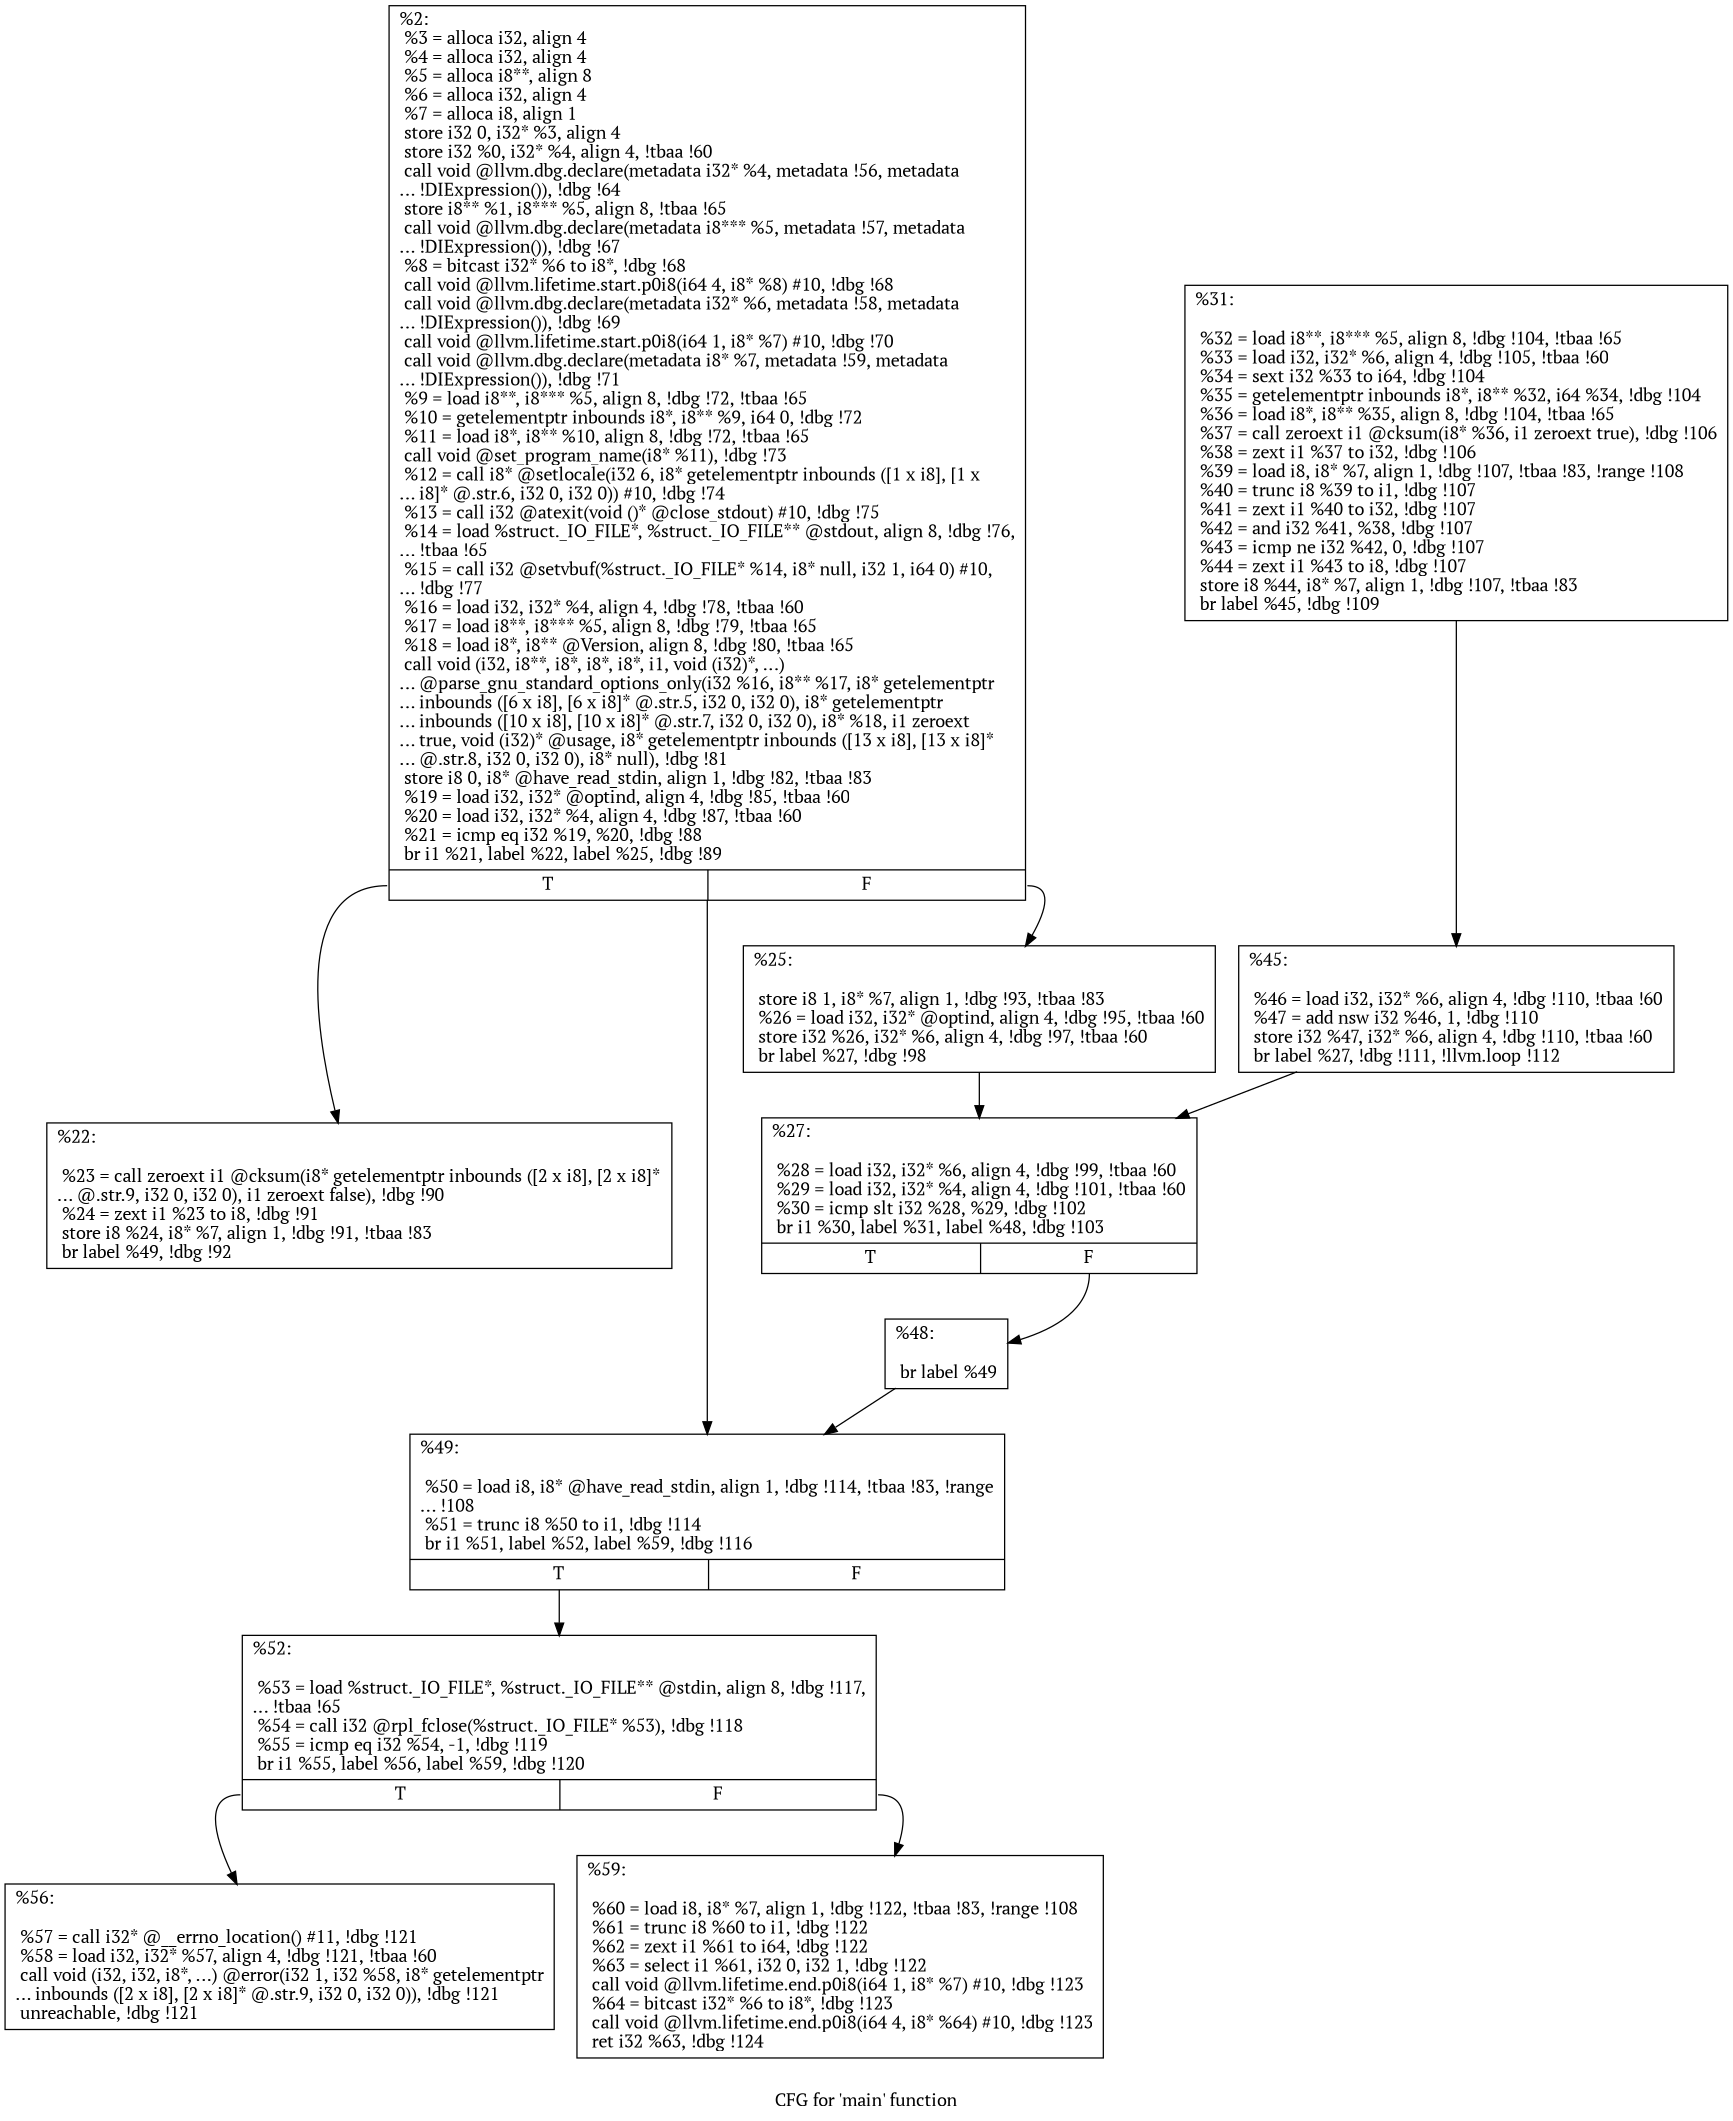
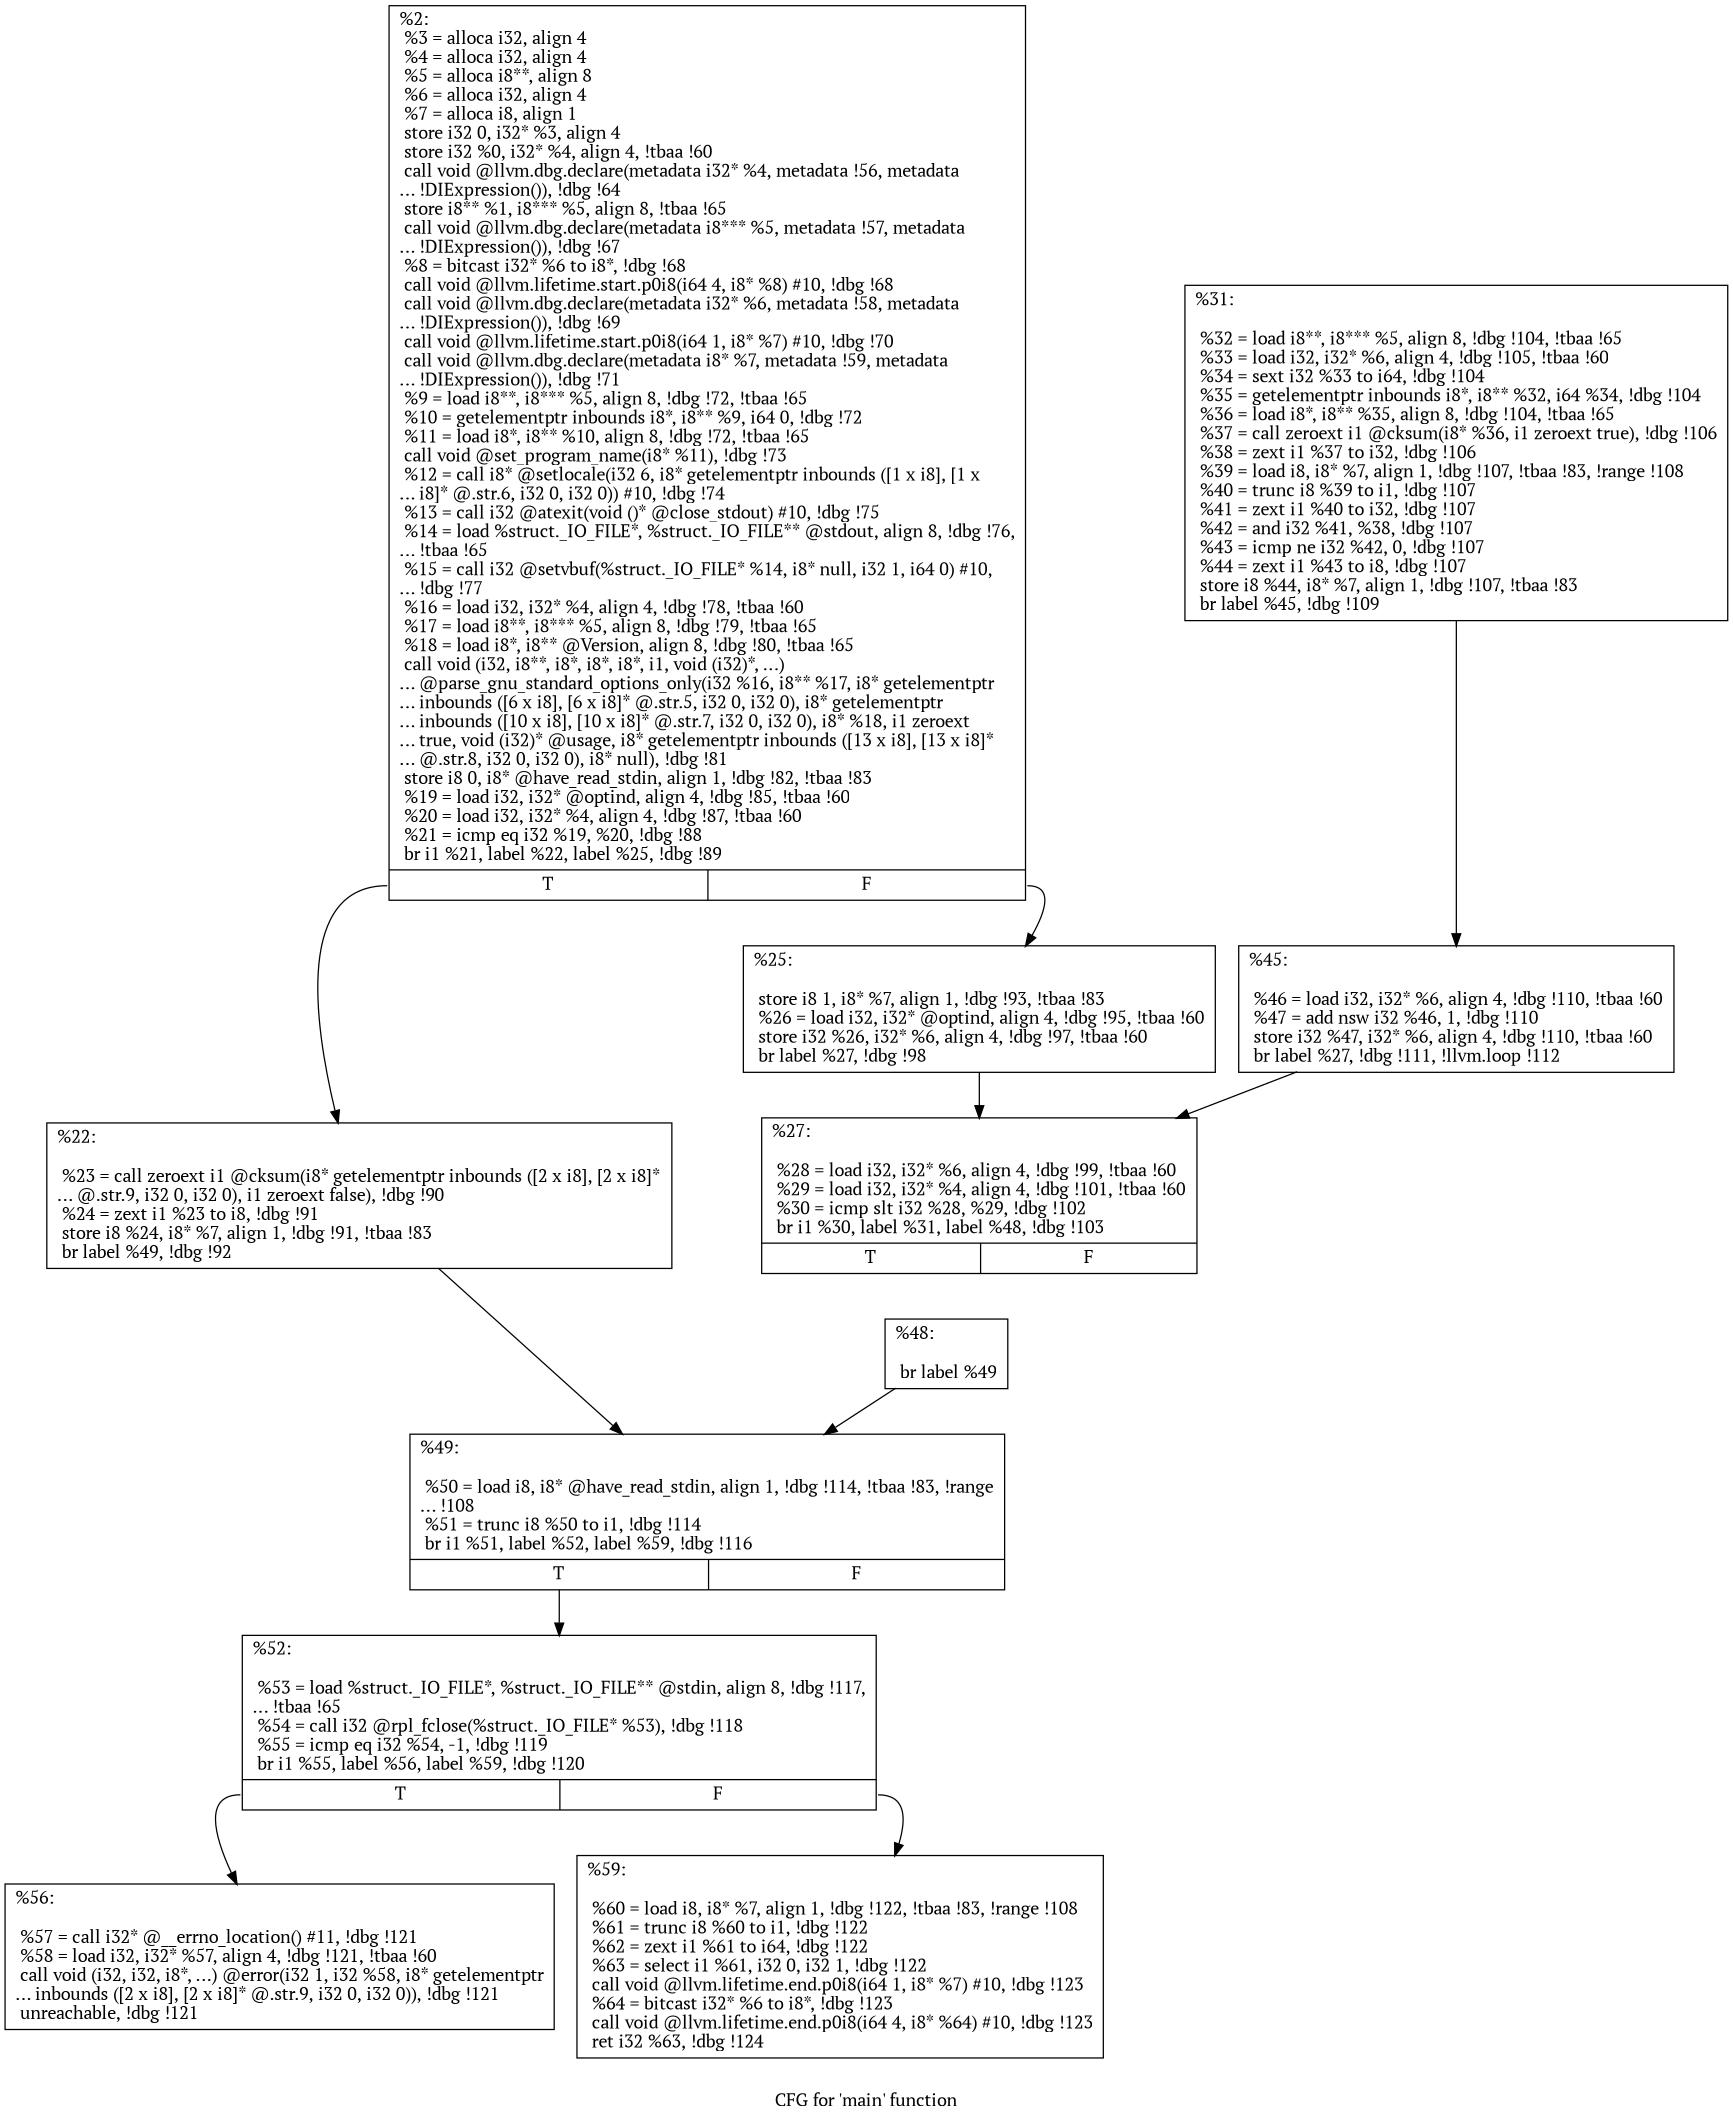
edge "%2:" -> "%49:": now "%22:" -> "%49:"
edge "%27:" -> "%48:": removed
